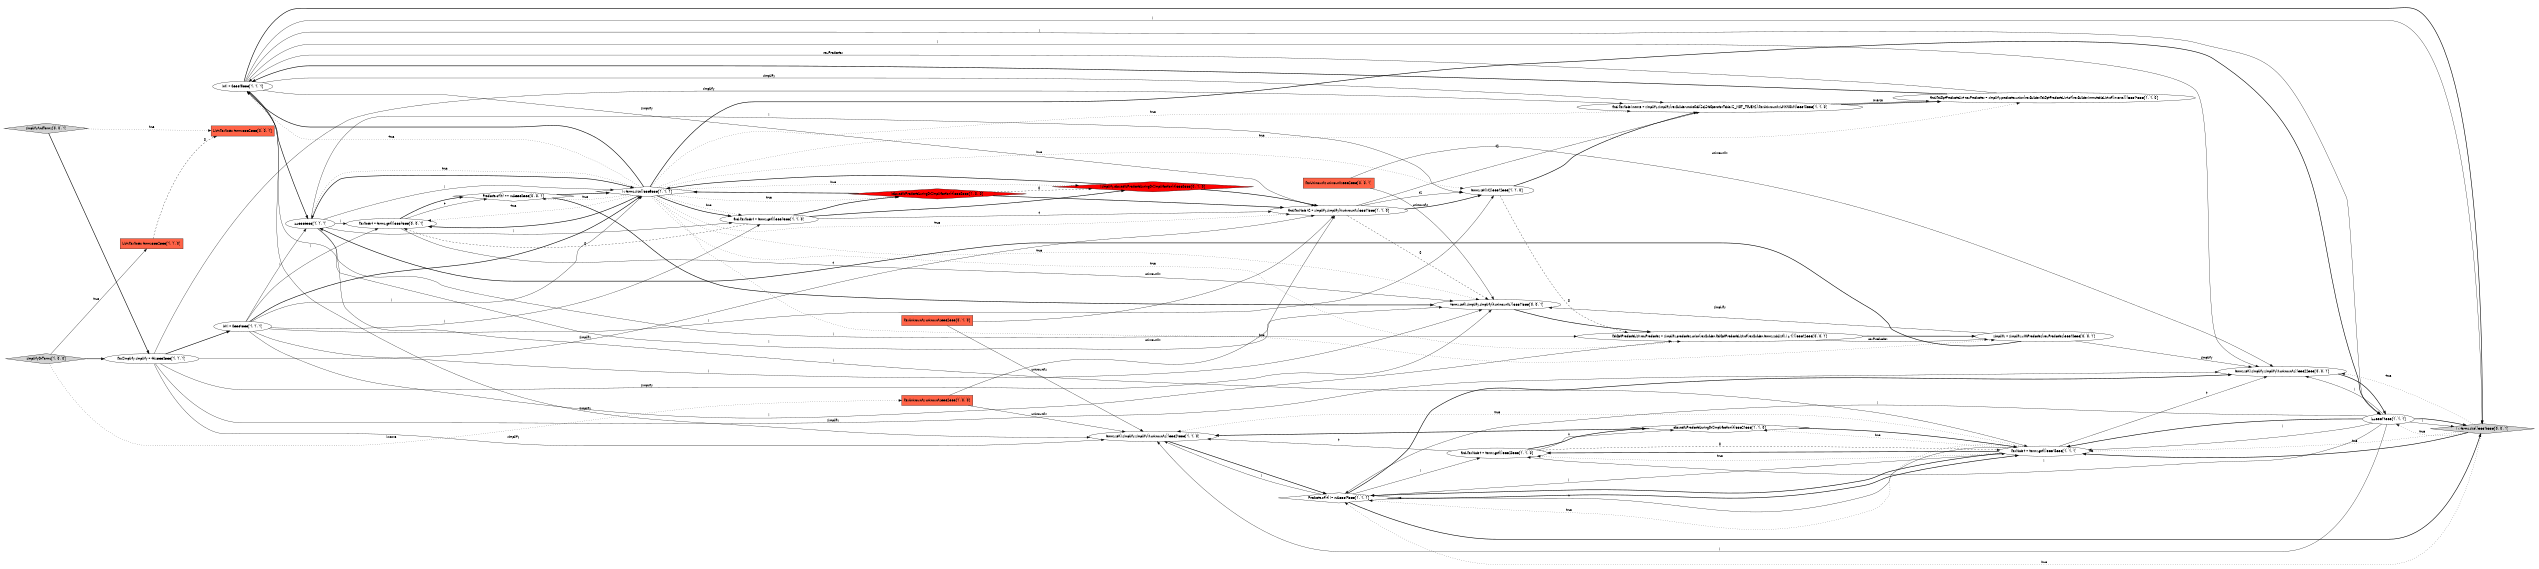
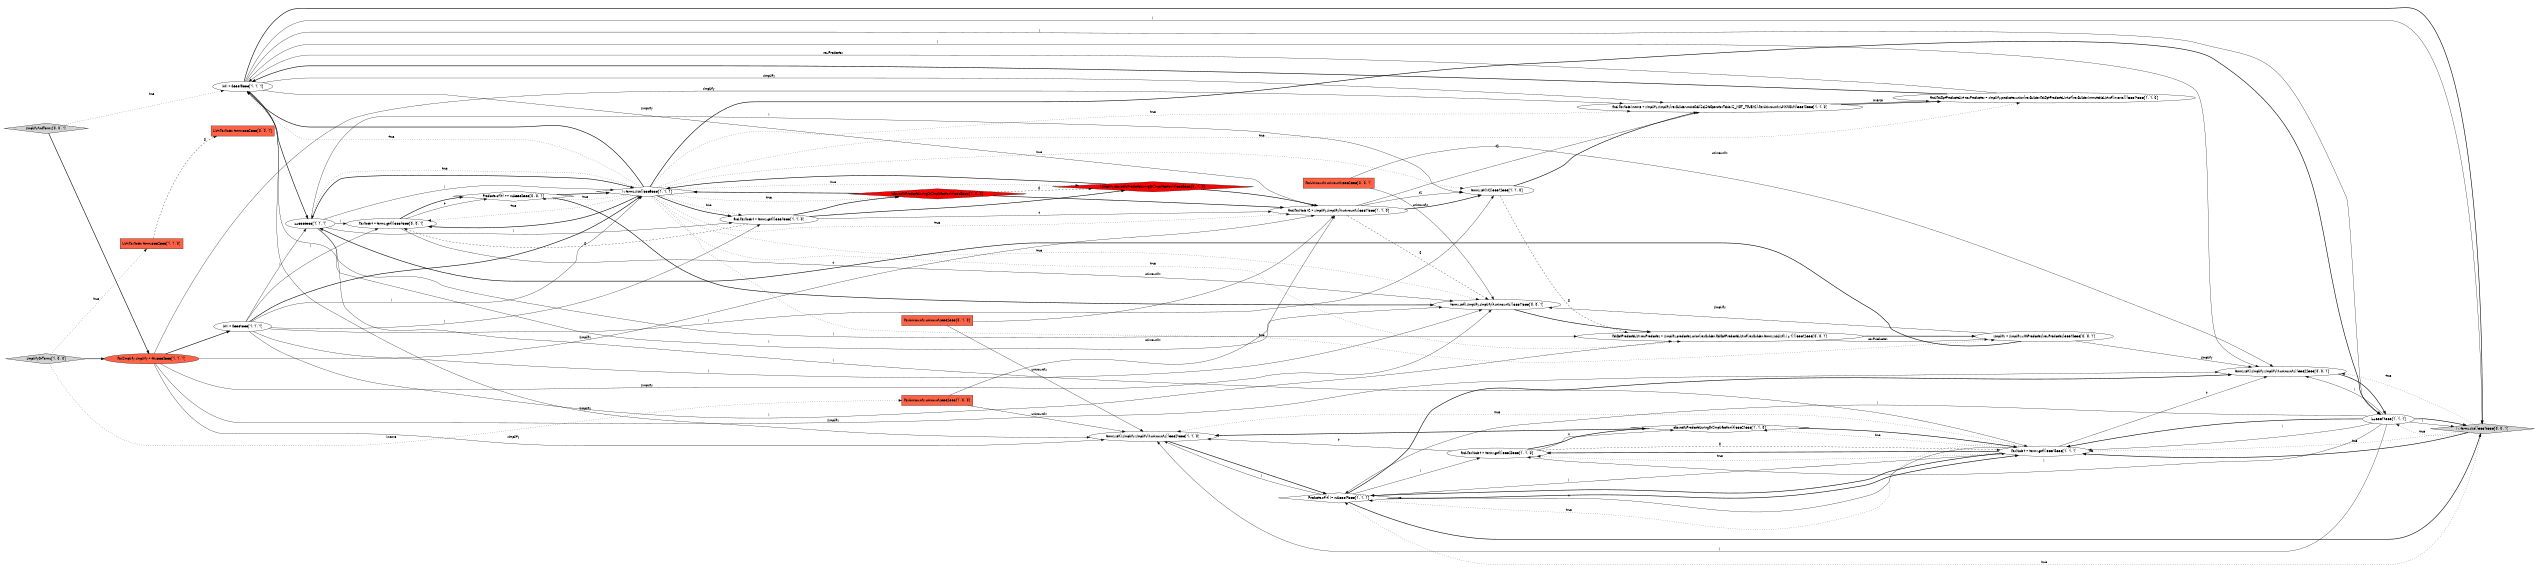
edge "simplifyAndTerms['0', '0', '1']" -> "List<RexNode> terms@@@2@@@['0', '0', '1']": now "simplifyAndTerms['0', '0', '1']" -> "int i = 0@@@15@@@['1', '1', '1']"
edge "simplifyOrTerms['1', '0', '0']" -> "List<RexNode> terms@@@2@@@['1', '1', '0']": style solid -> dotted
node "RexSimplify simplify = this@@@3@@@['1', '1', '1']": fillcolor white -> tomato
